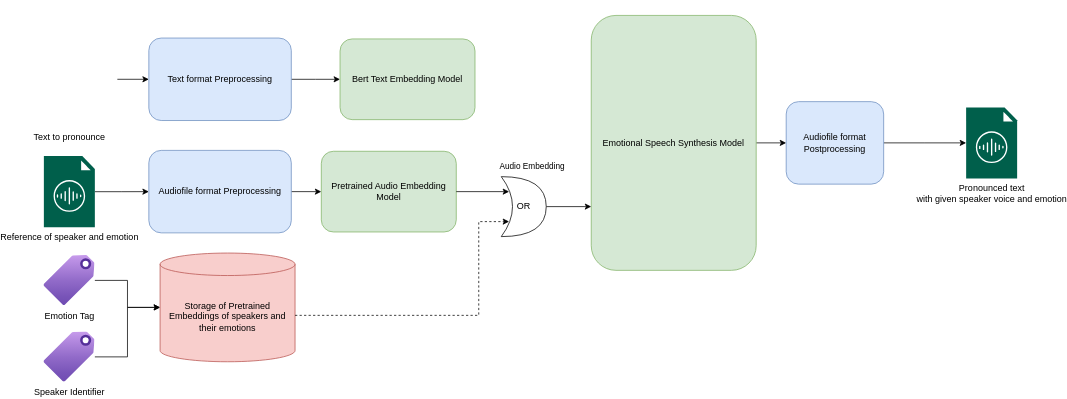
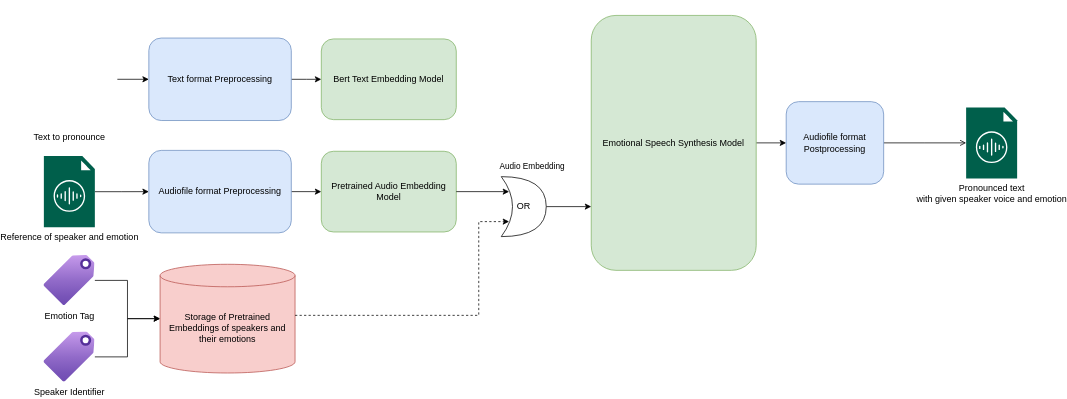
node "Bert Text Embedding Model": moved (408, 79) -> (389, 79)
edge "Audiofile format Postprocessing" -> "Pronounced text with given speaker voice and emotion": arrowhead classic -> open
node "Storage of Pretrained Embeddings of speakers and their emotions": moved (228, 307) -> (228, 319)
